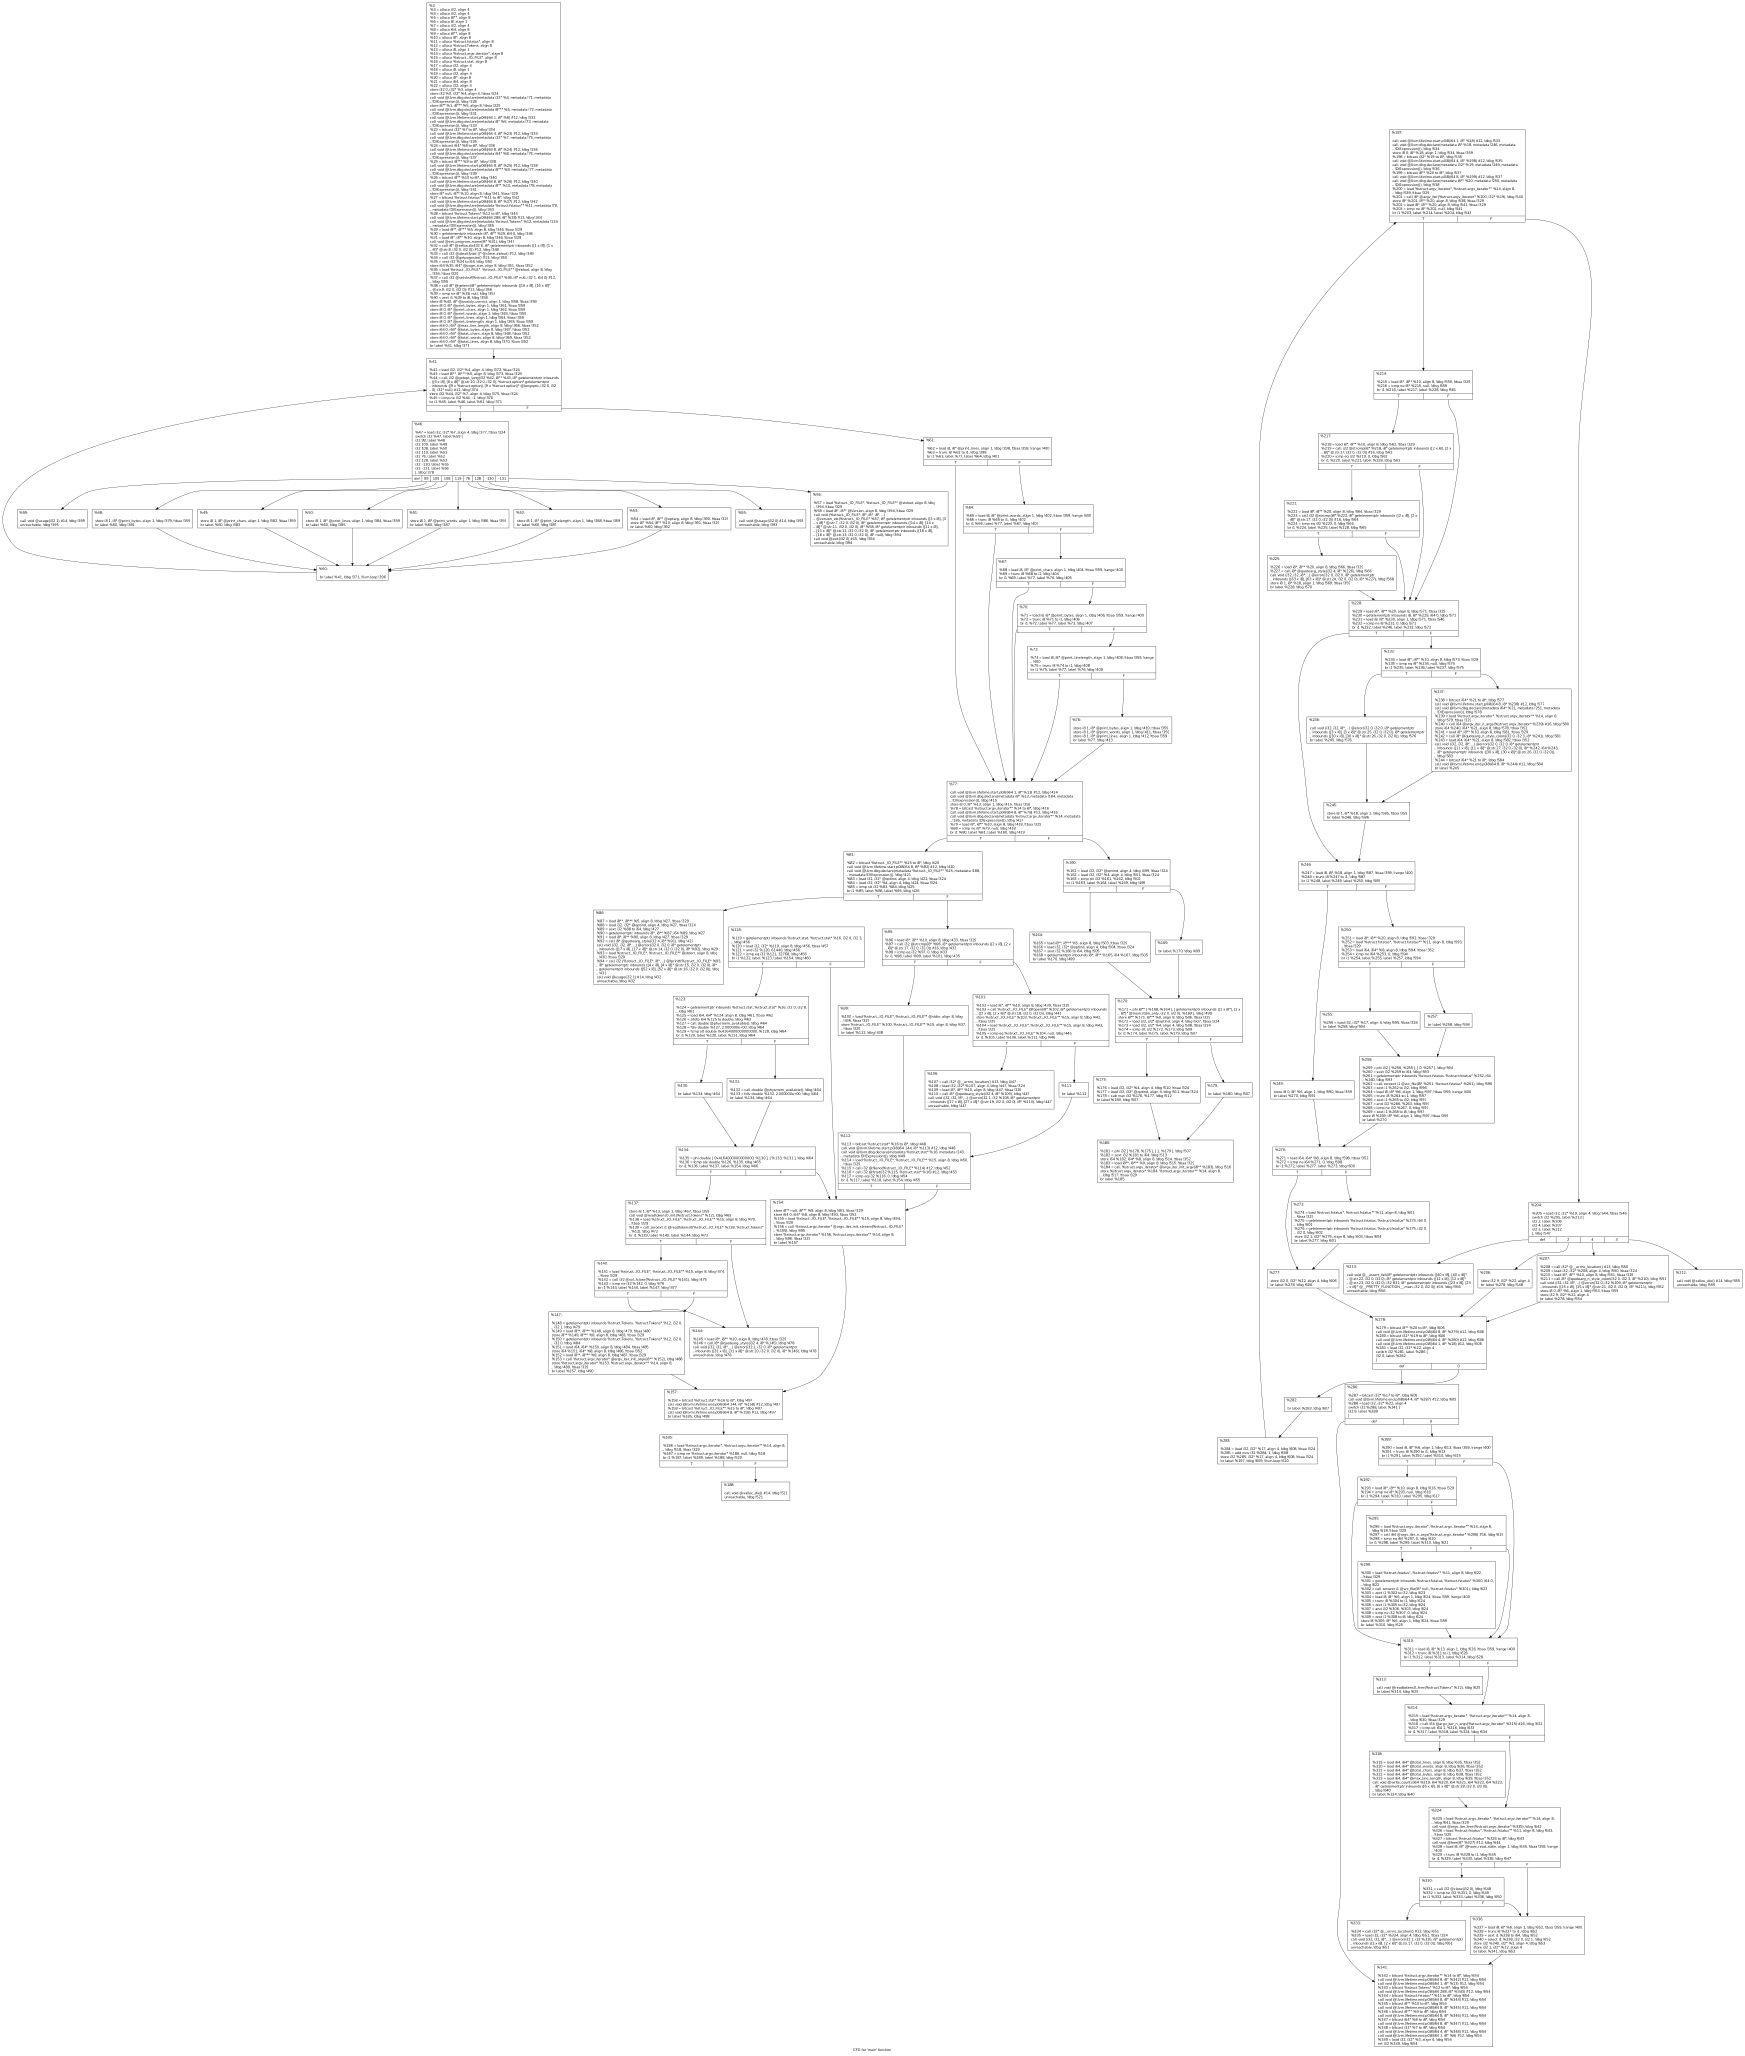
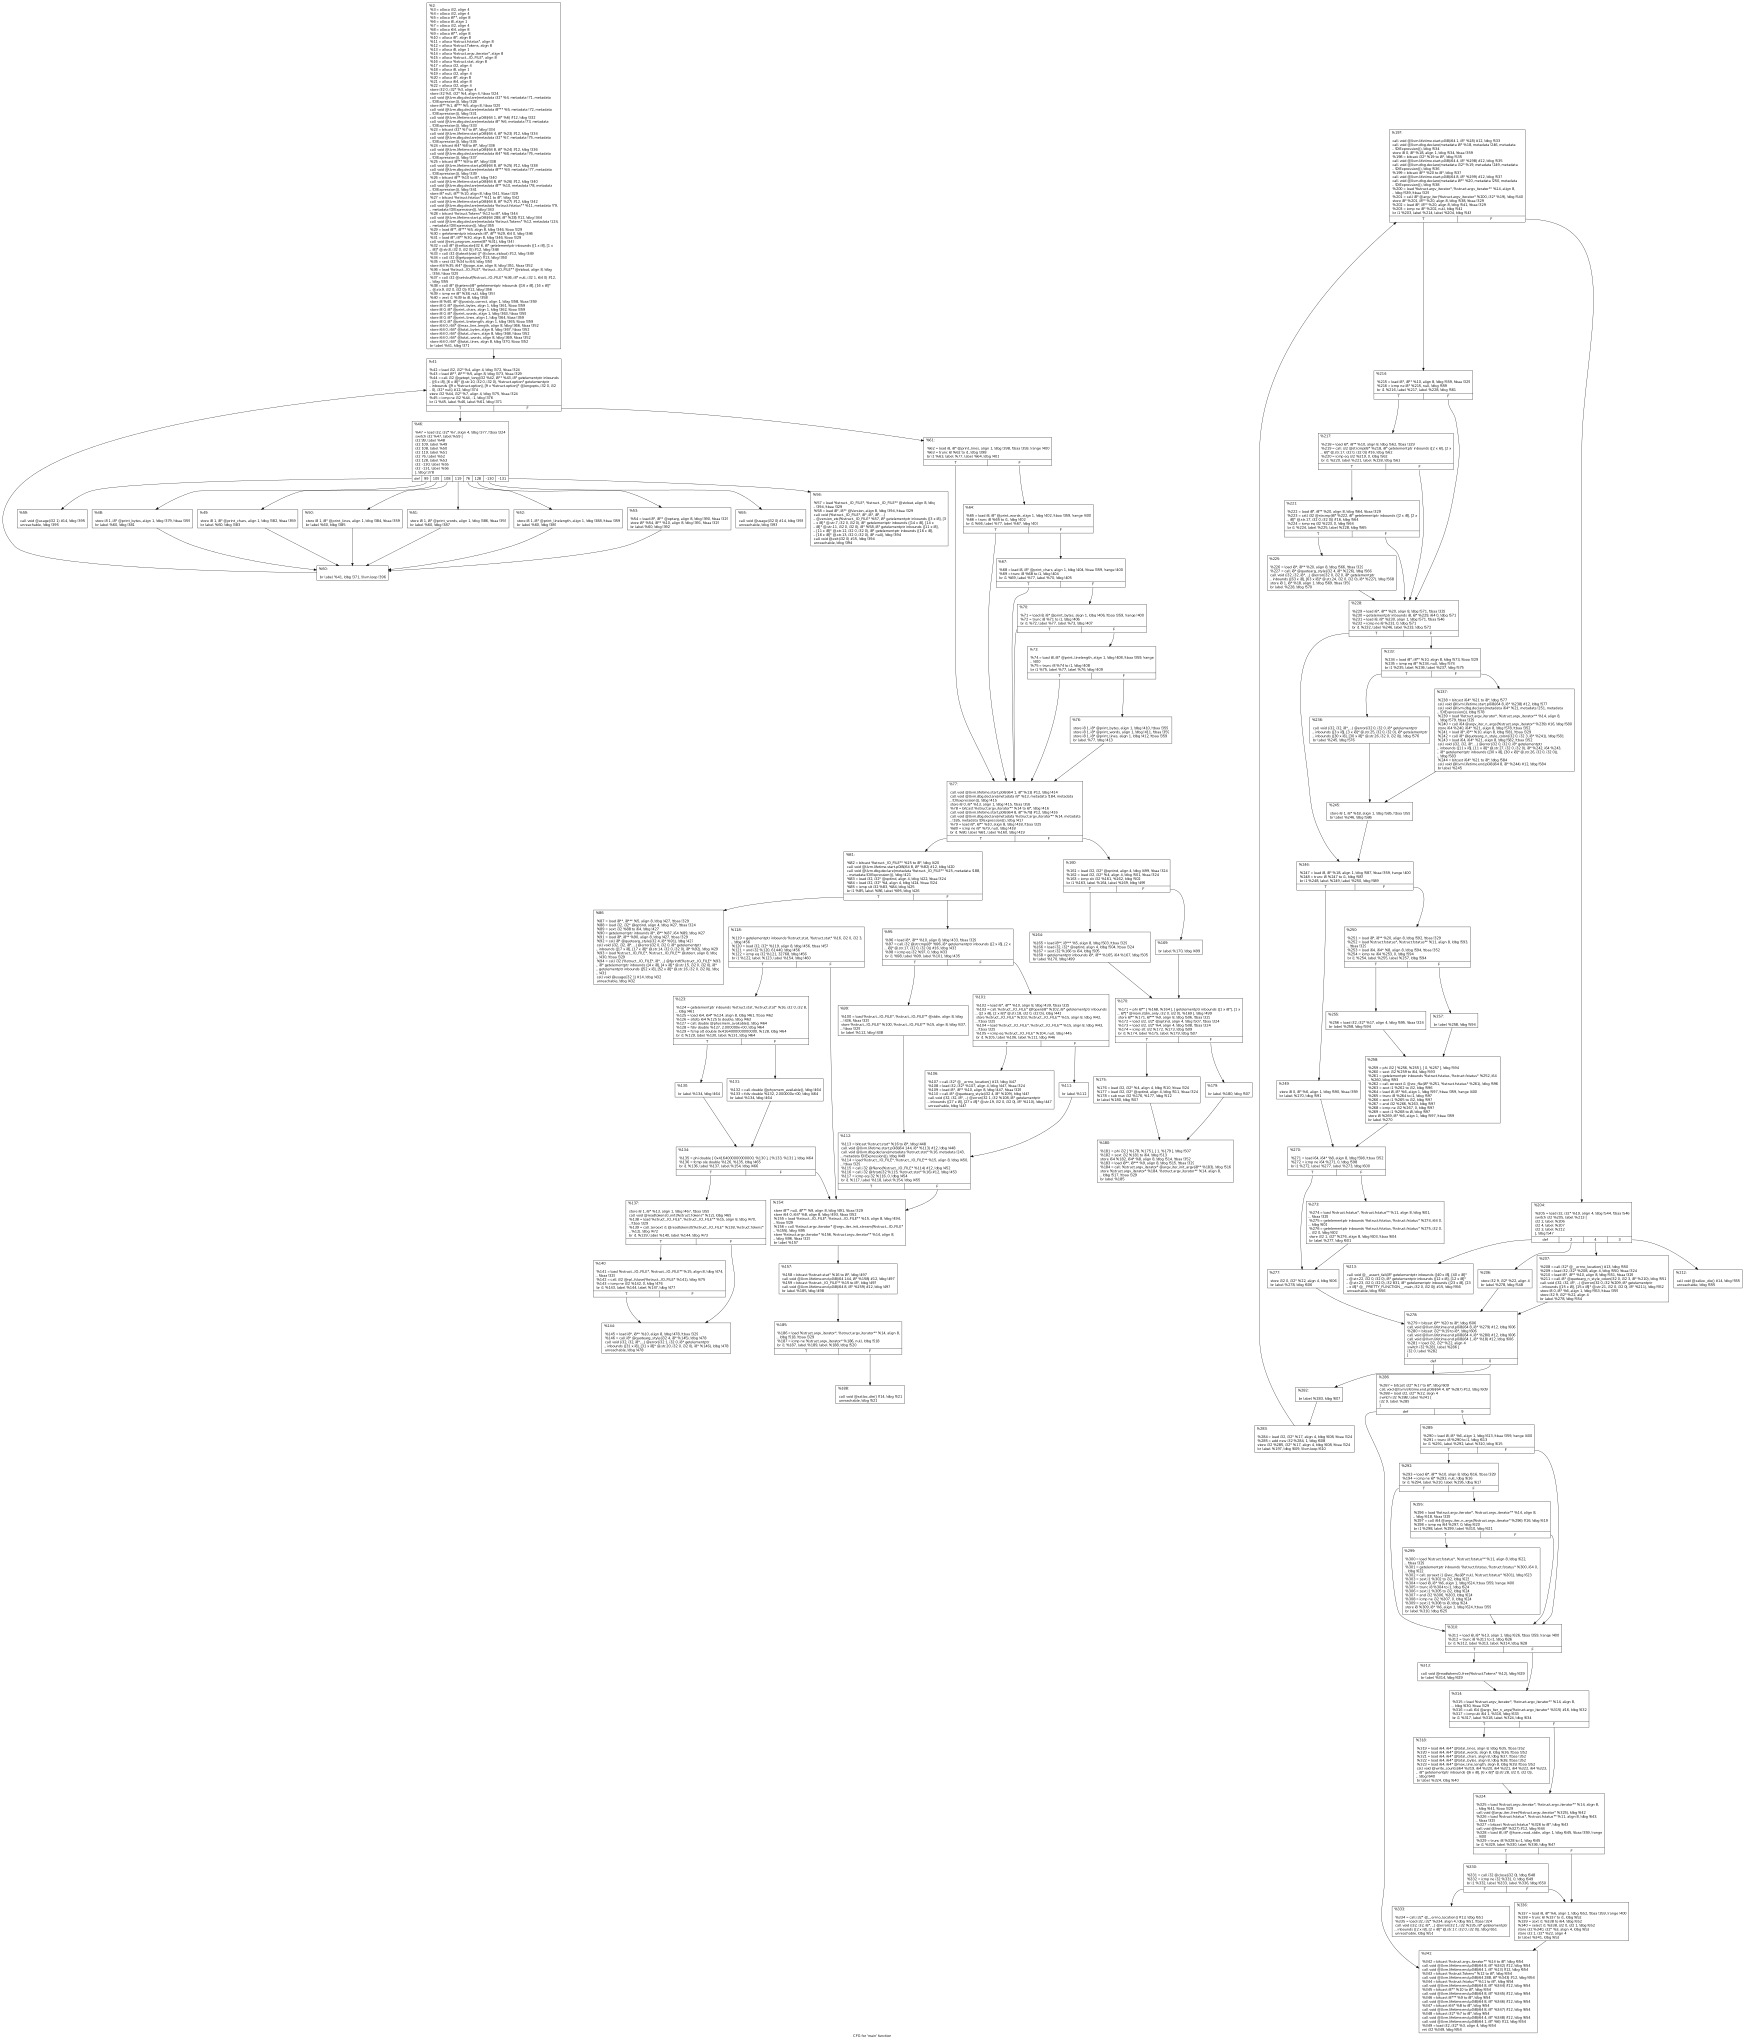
node "%147:": removed
